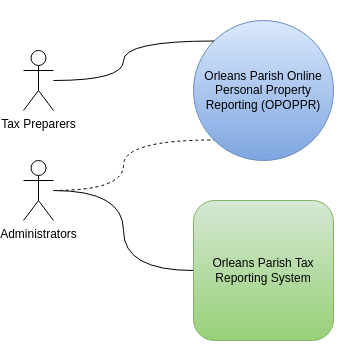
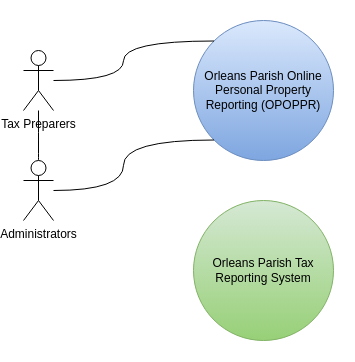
edge "Orleans Parish Online Personal Property Reporting (OPOPPR)" -- "Administrators": style dashed -> solid
edge "Administrators" -- "Orleans Parish Tax Reporting System": now "Administrators" -- "Tax Preparers"
node "Orleans Parish Tax Reporting System": shape rounded rectangle -> ellipse
